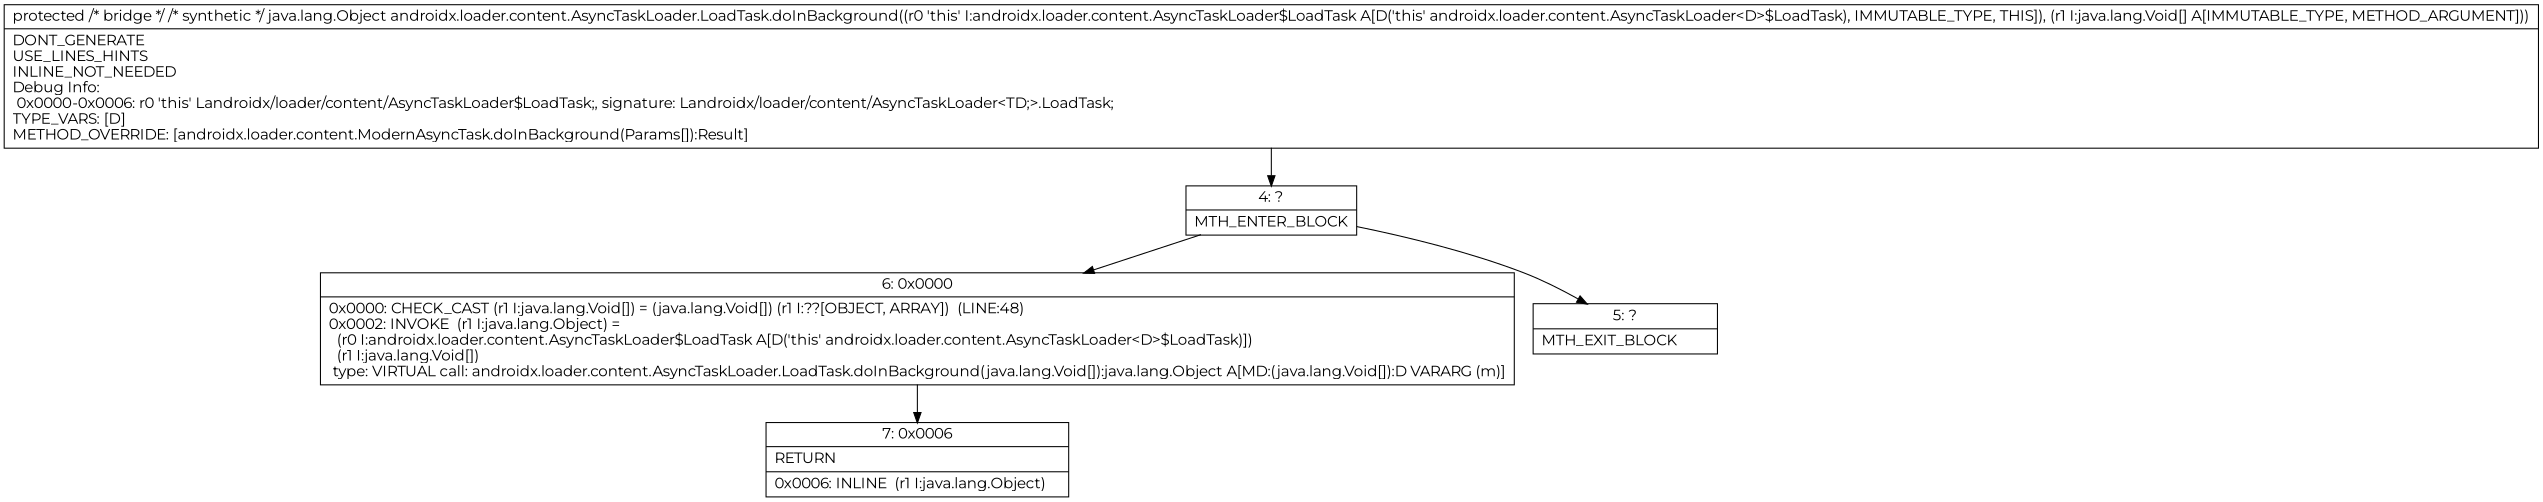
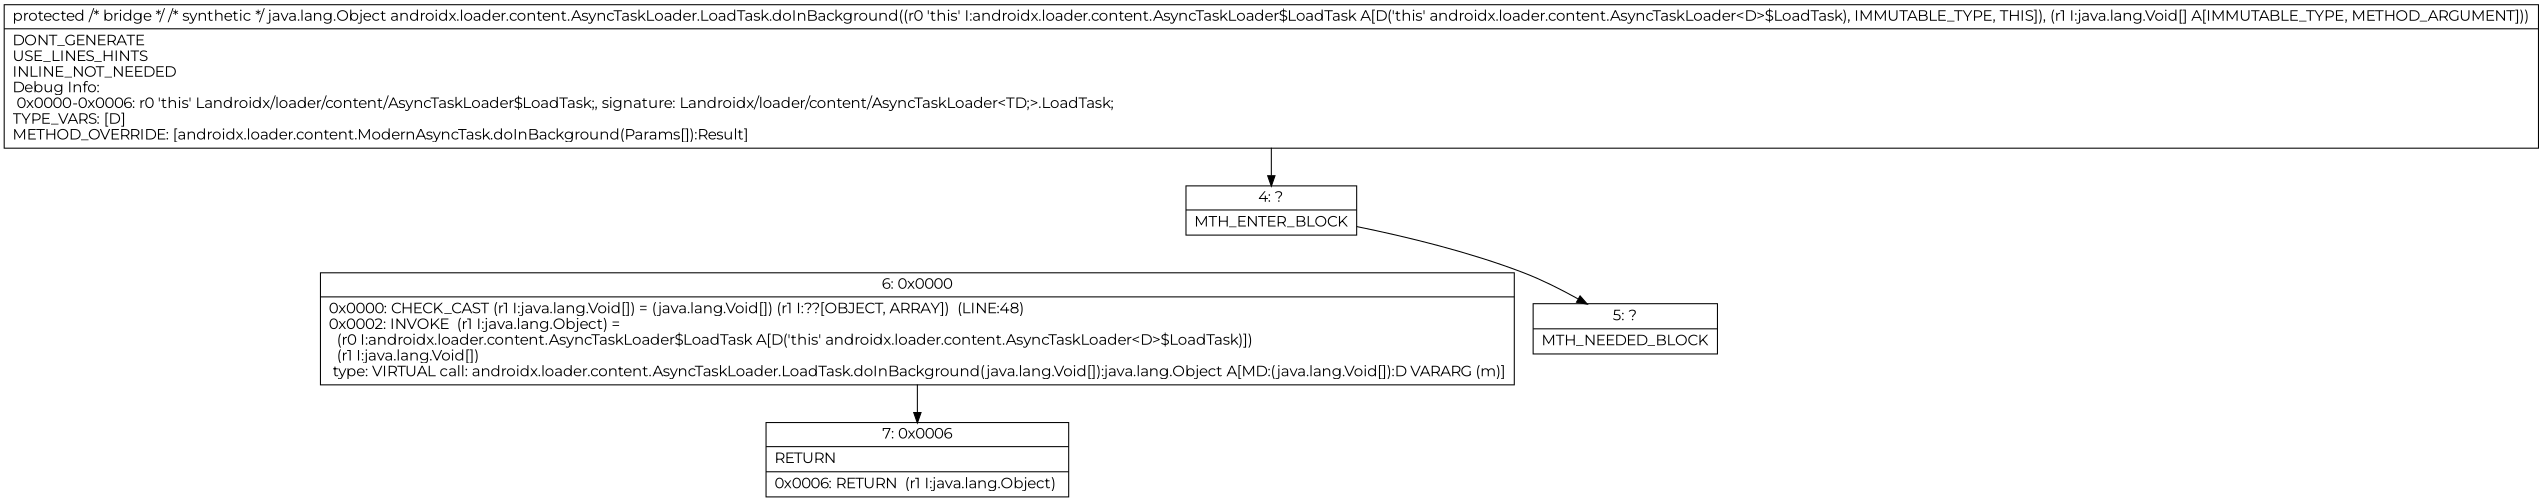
edge "4: ?" -> "6: 0x0000": removed
node "5: ?": text "MTH_EXIT_BLOCK" -> "MTH_NEEDED_BLOCK"
node "7: 0x0006": text "0x0006: INLINE  (r1 I:java.lang.Object)" -> "0x0006: RETURN  (r1 I:java.lang.Object)"
